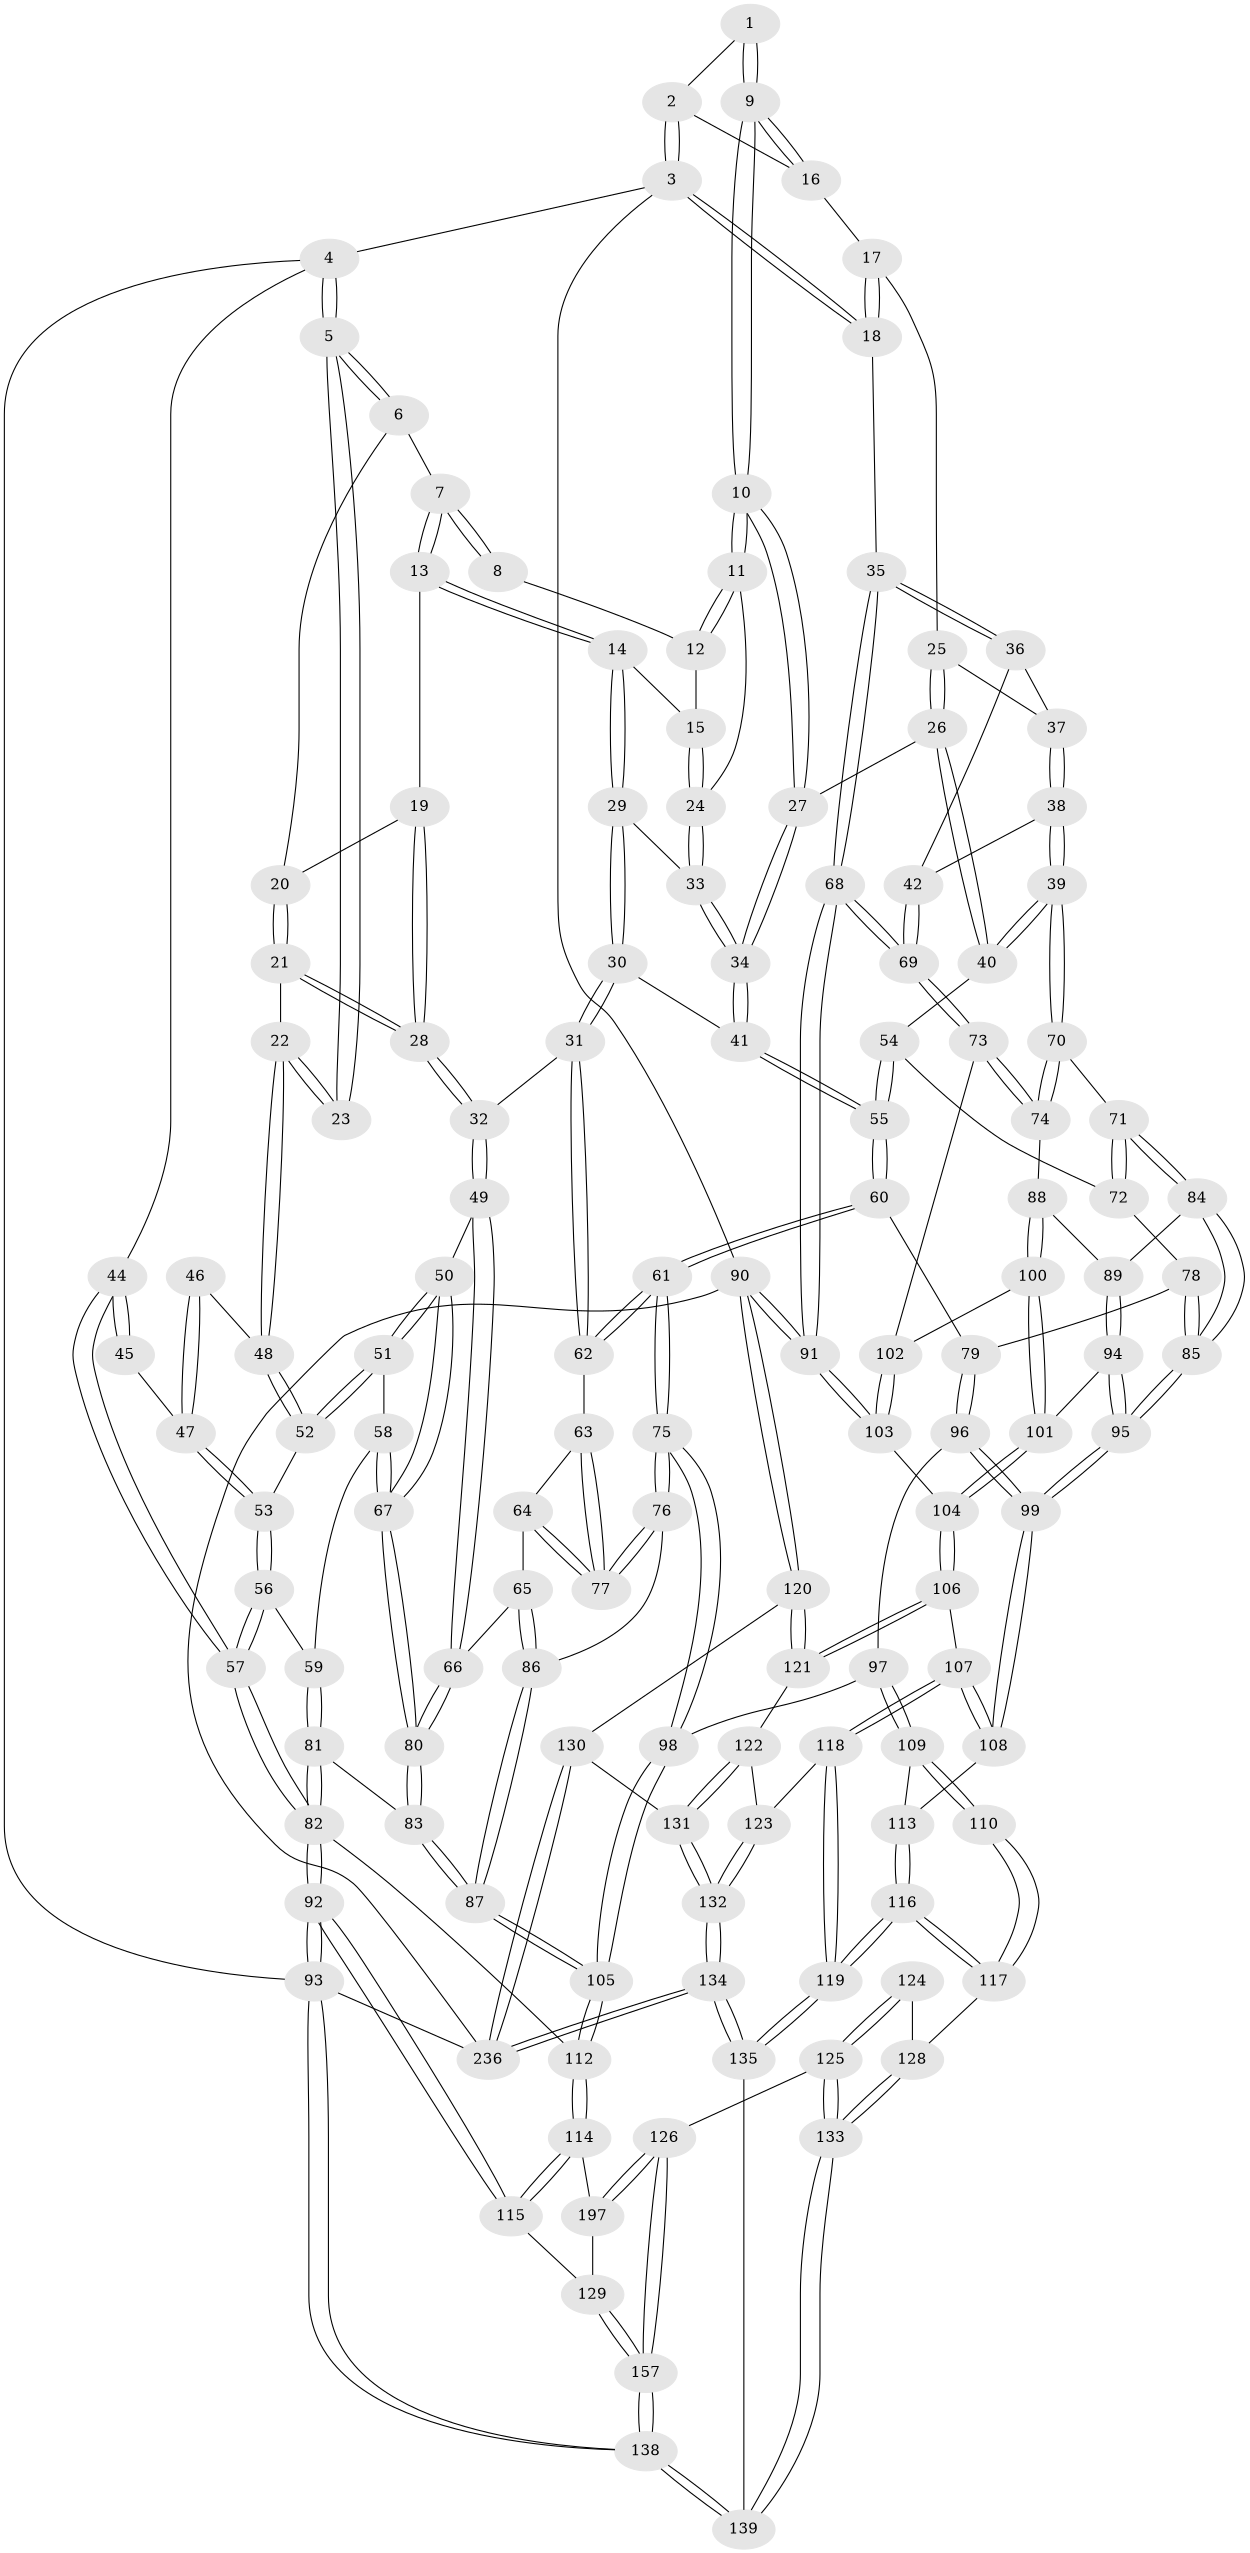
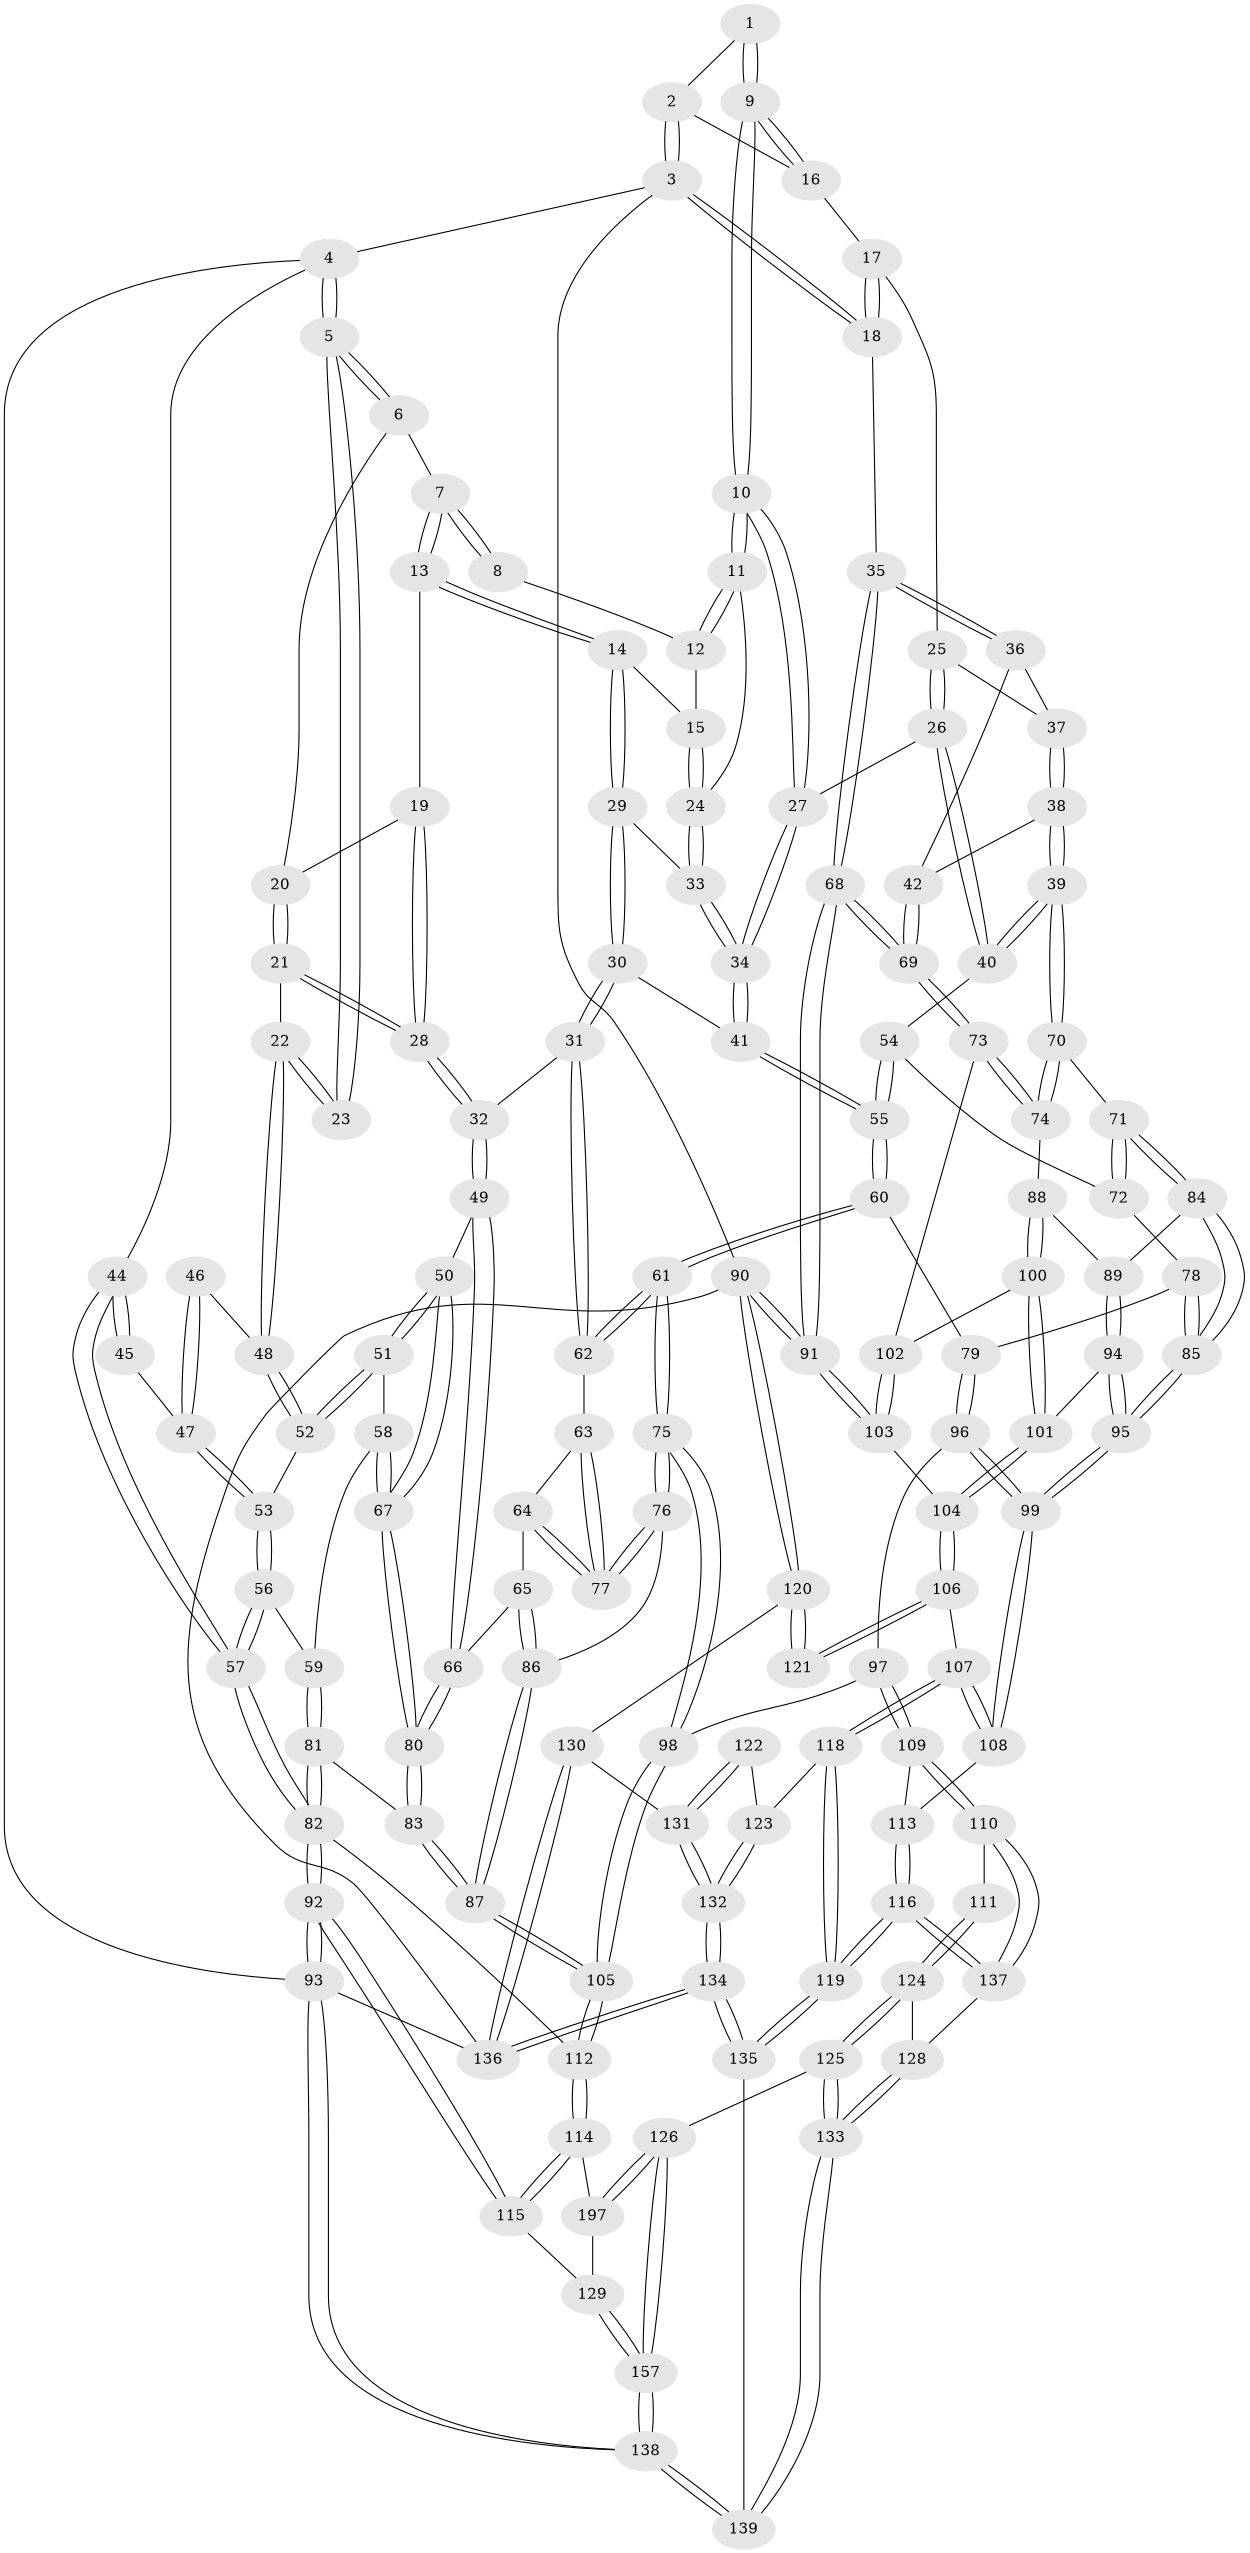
edge "121" -- "122": removed
node "111": added
node "117": label "117" -> "137"
node "236": label "236" -> "136"
